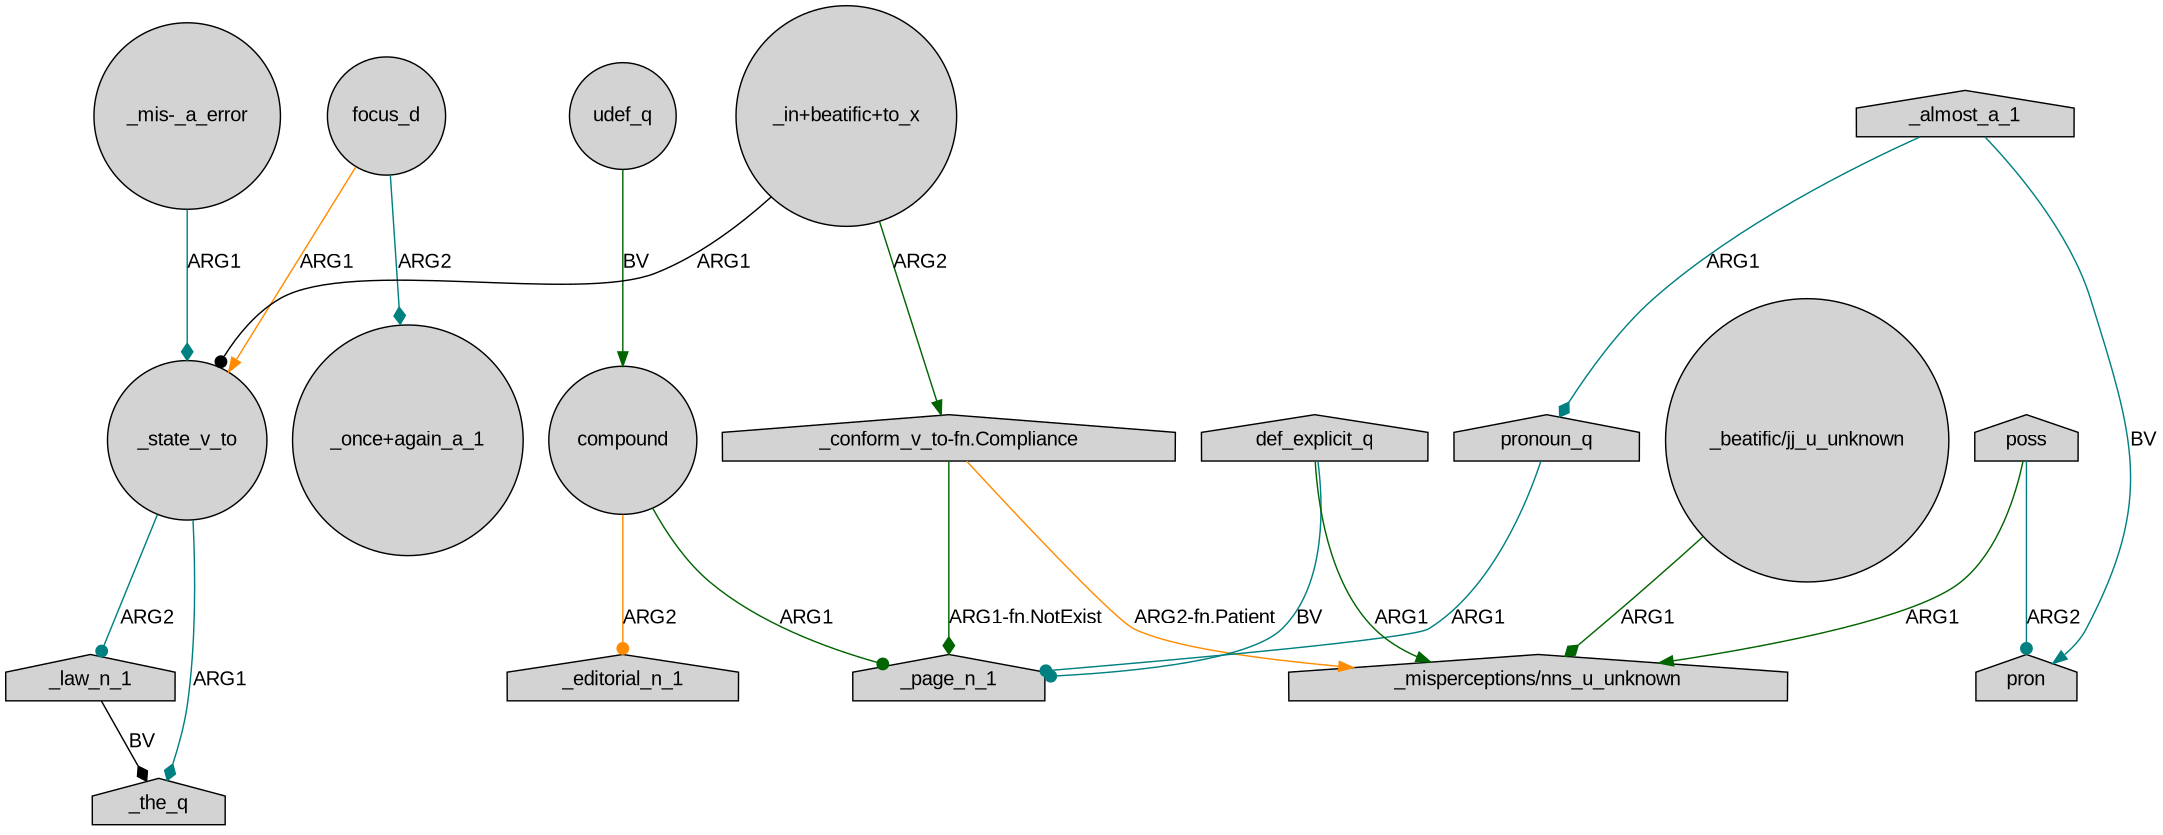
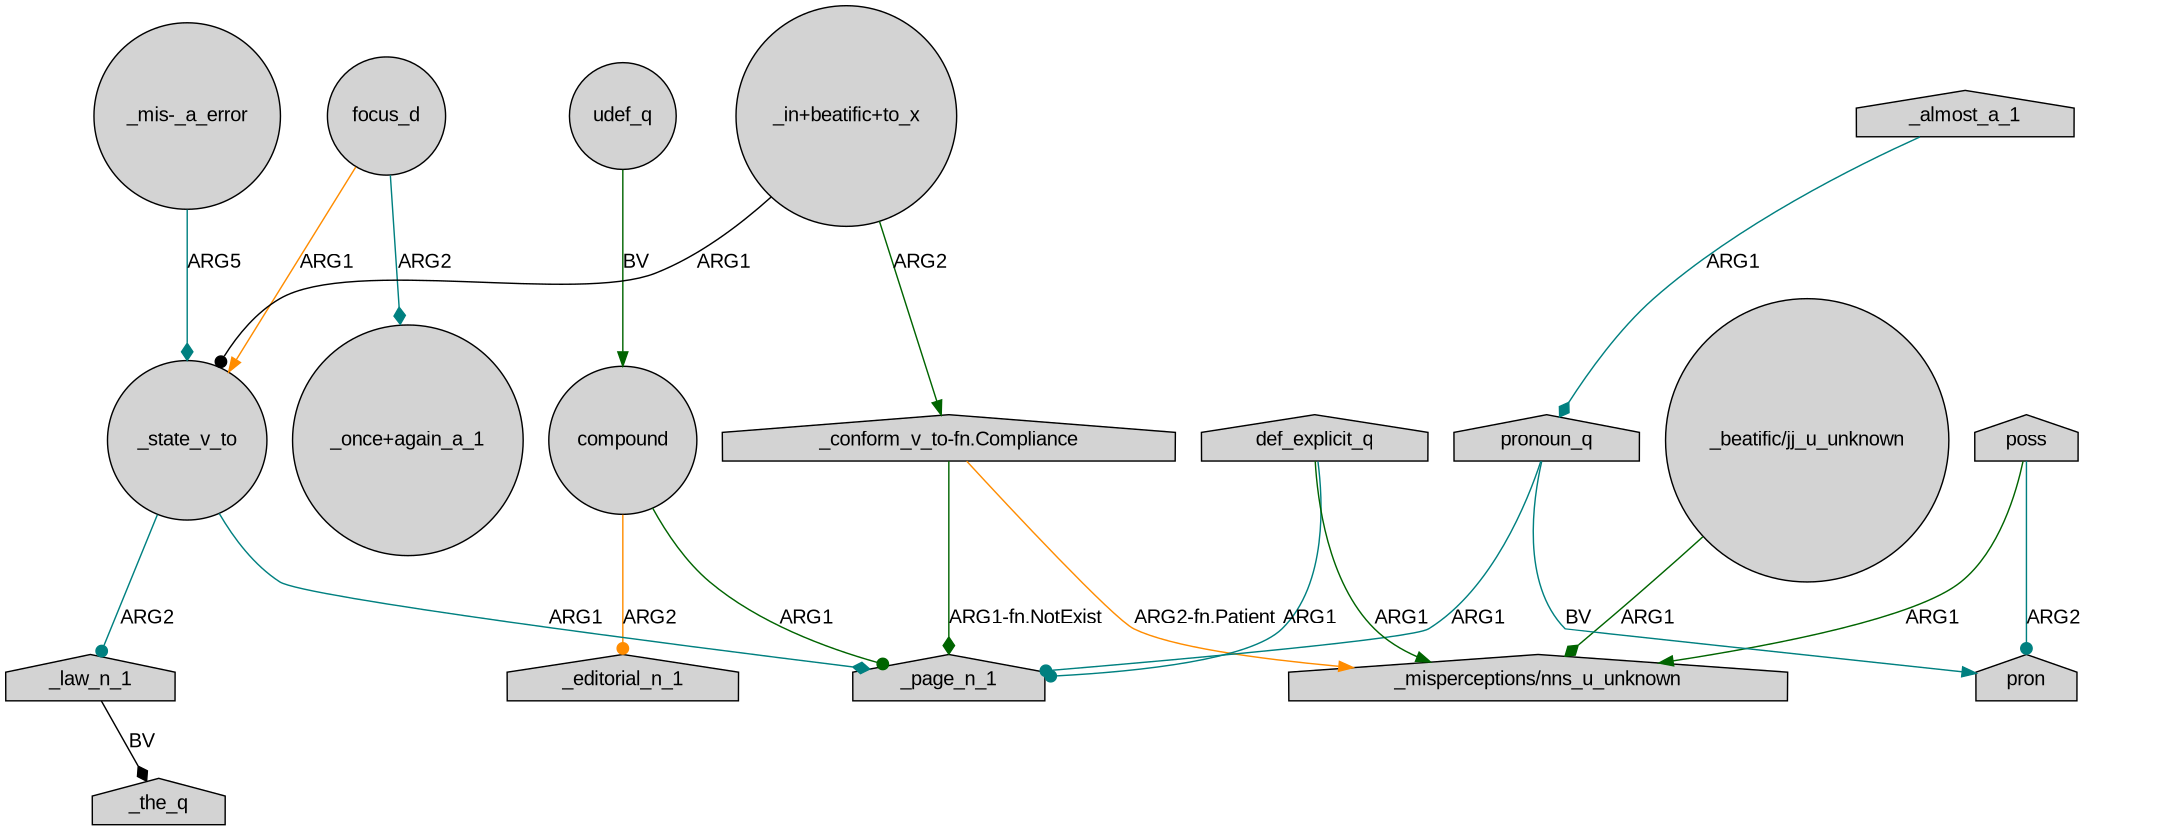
edge "_mis-_a_error" -> "_state_v_to": label "ARG1" -> "ARG5"
edge "_almost_a_1" -> "pron": now "pronoun_q" -> "pron"
edge "def_explicit_q" -> "_page_n_1": label "BV" -> "ARG1"
edge "_state_v_to" -> "_the_q": now "_state_v_to" -> "_page_n_1"
